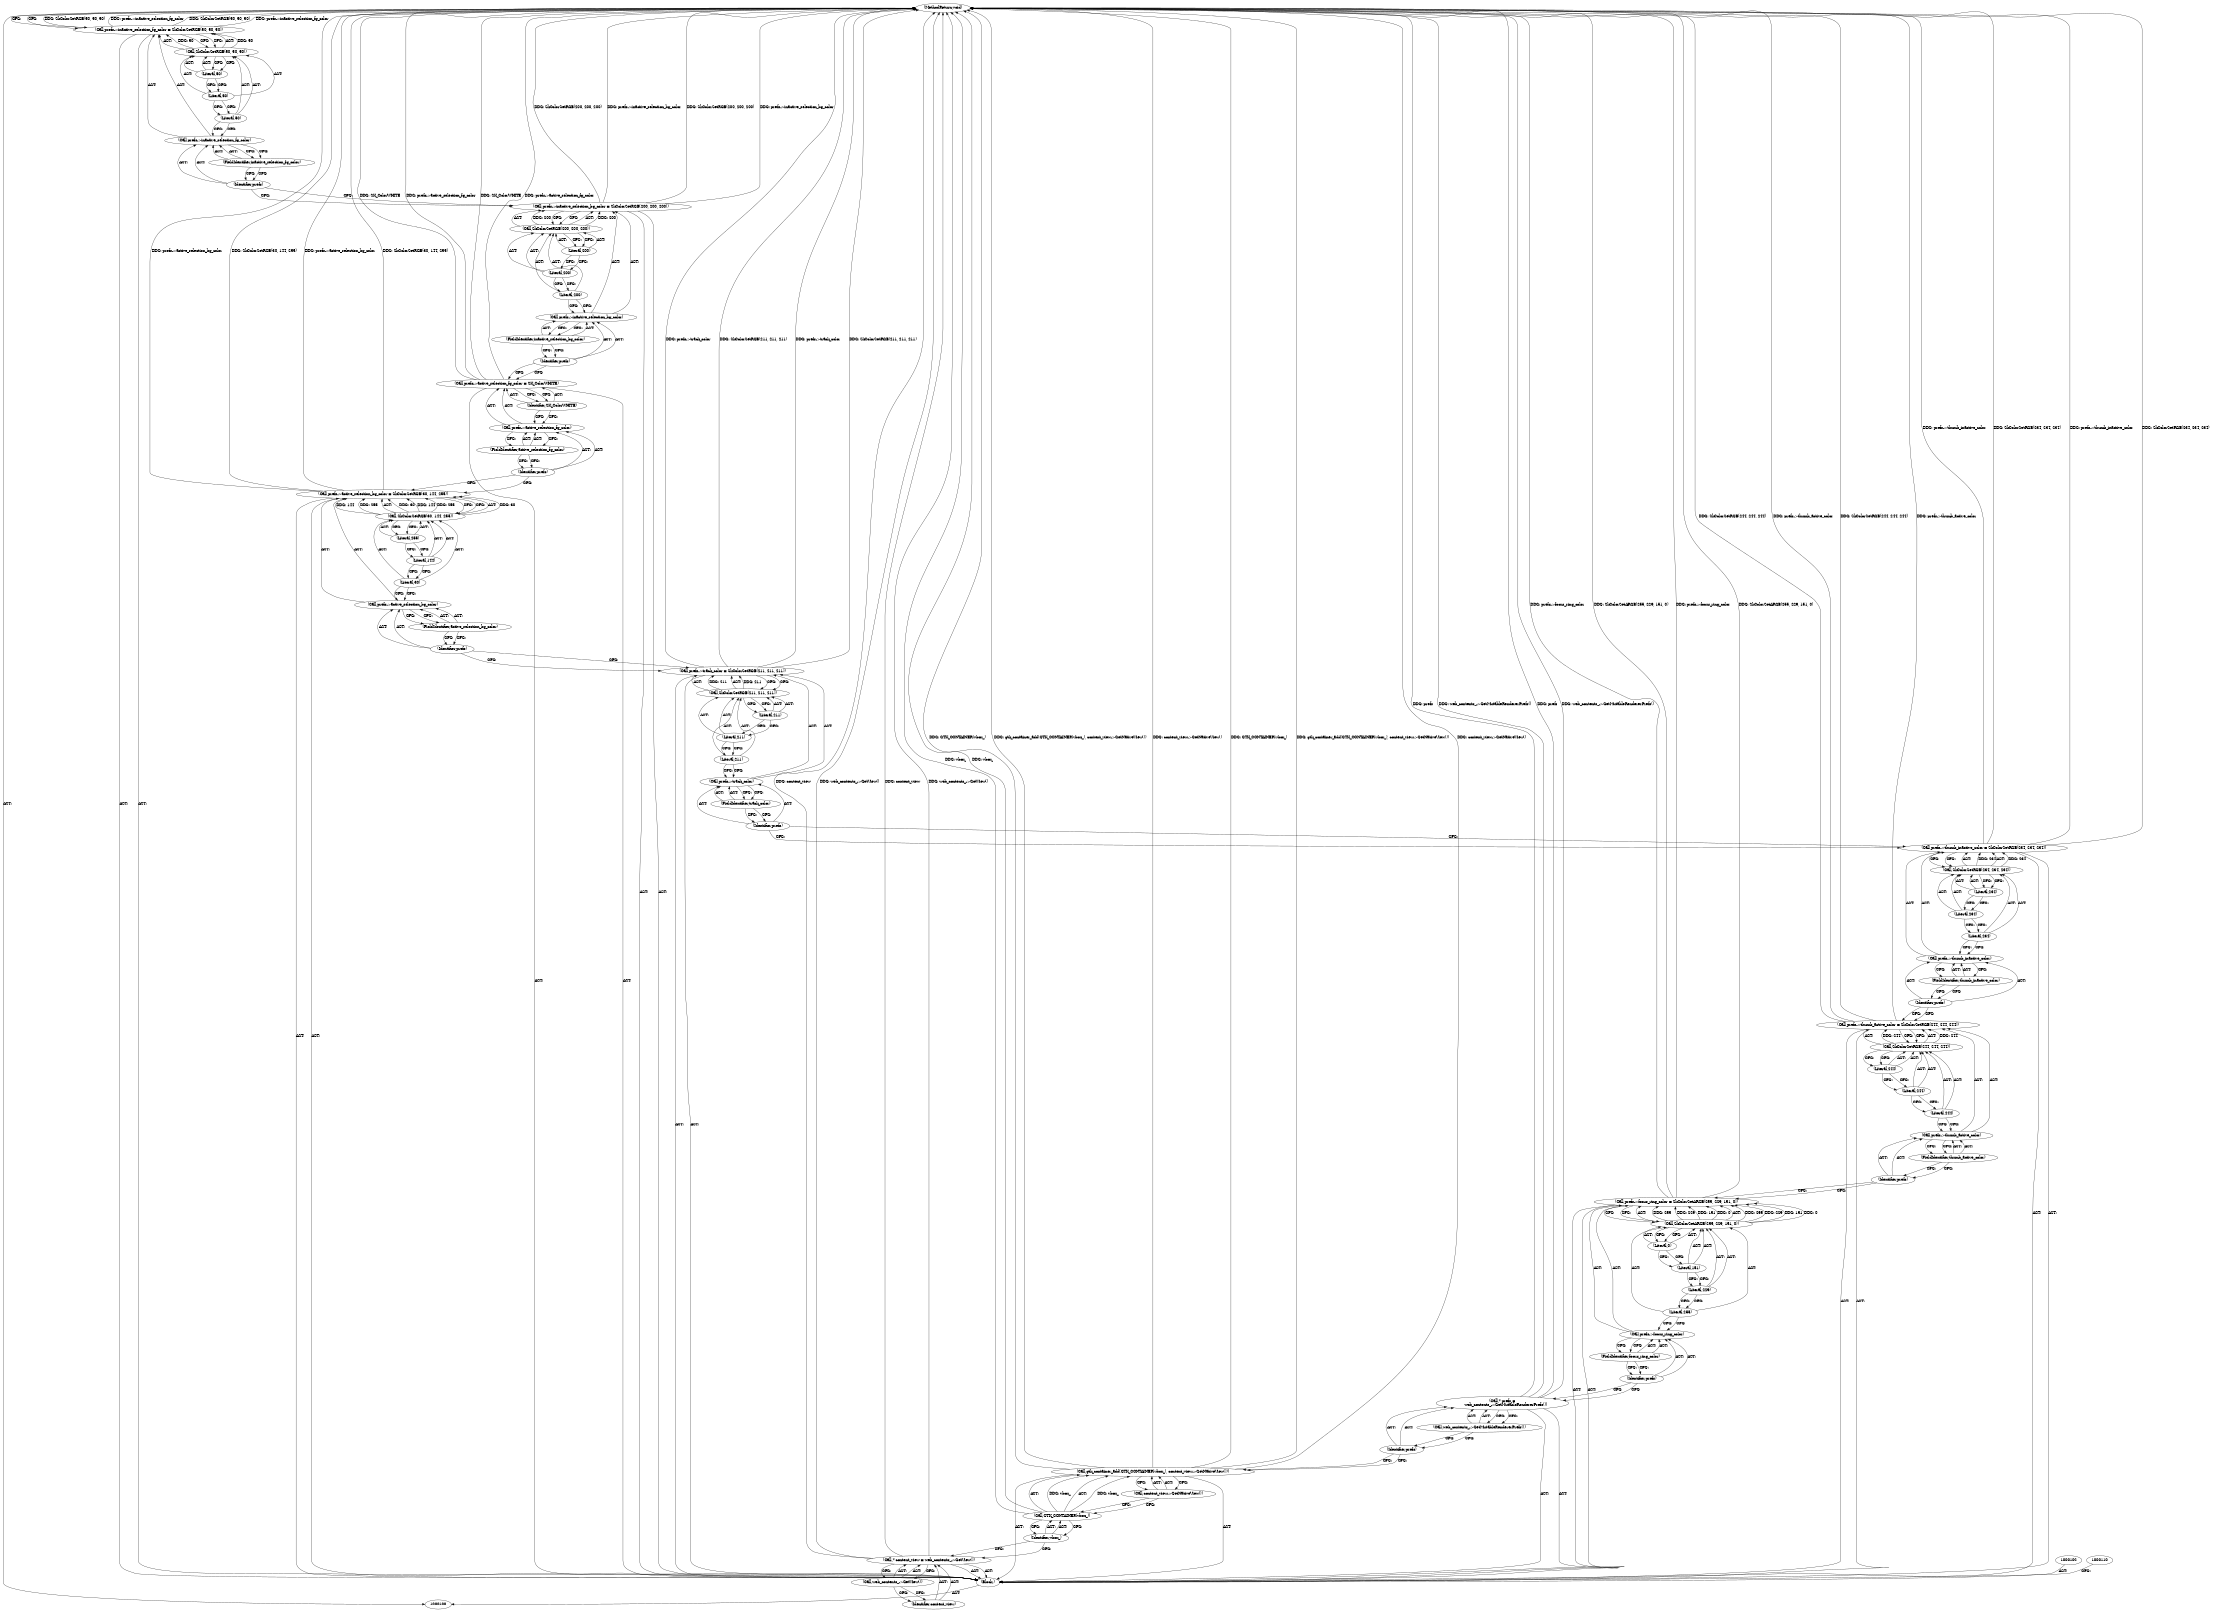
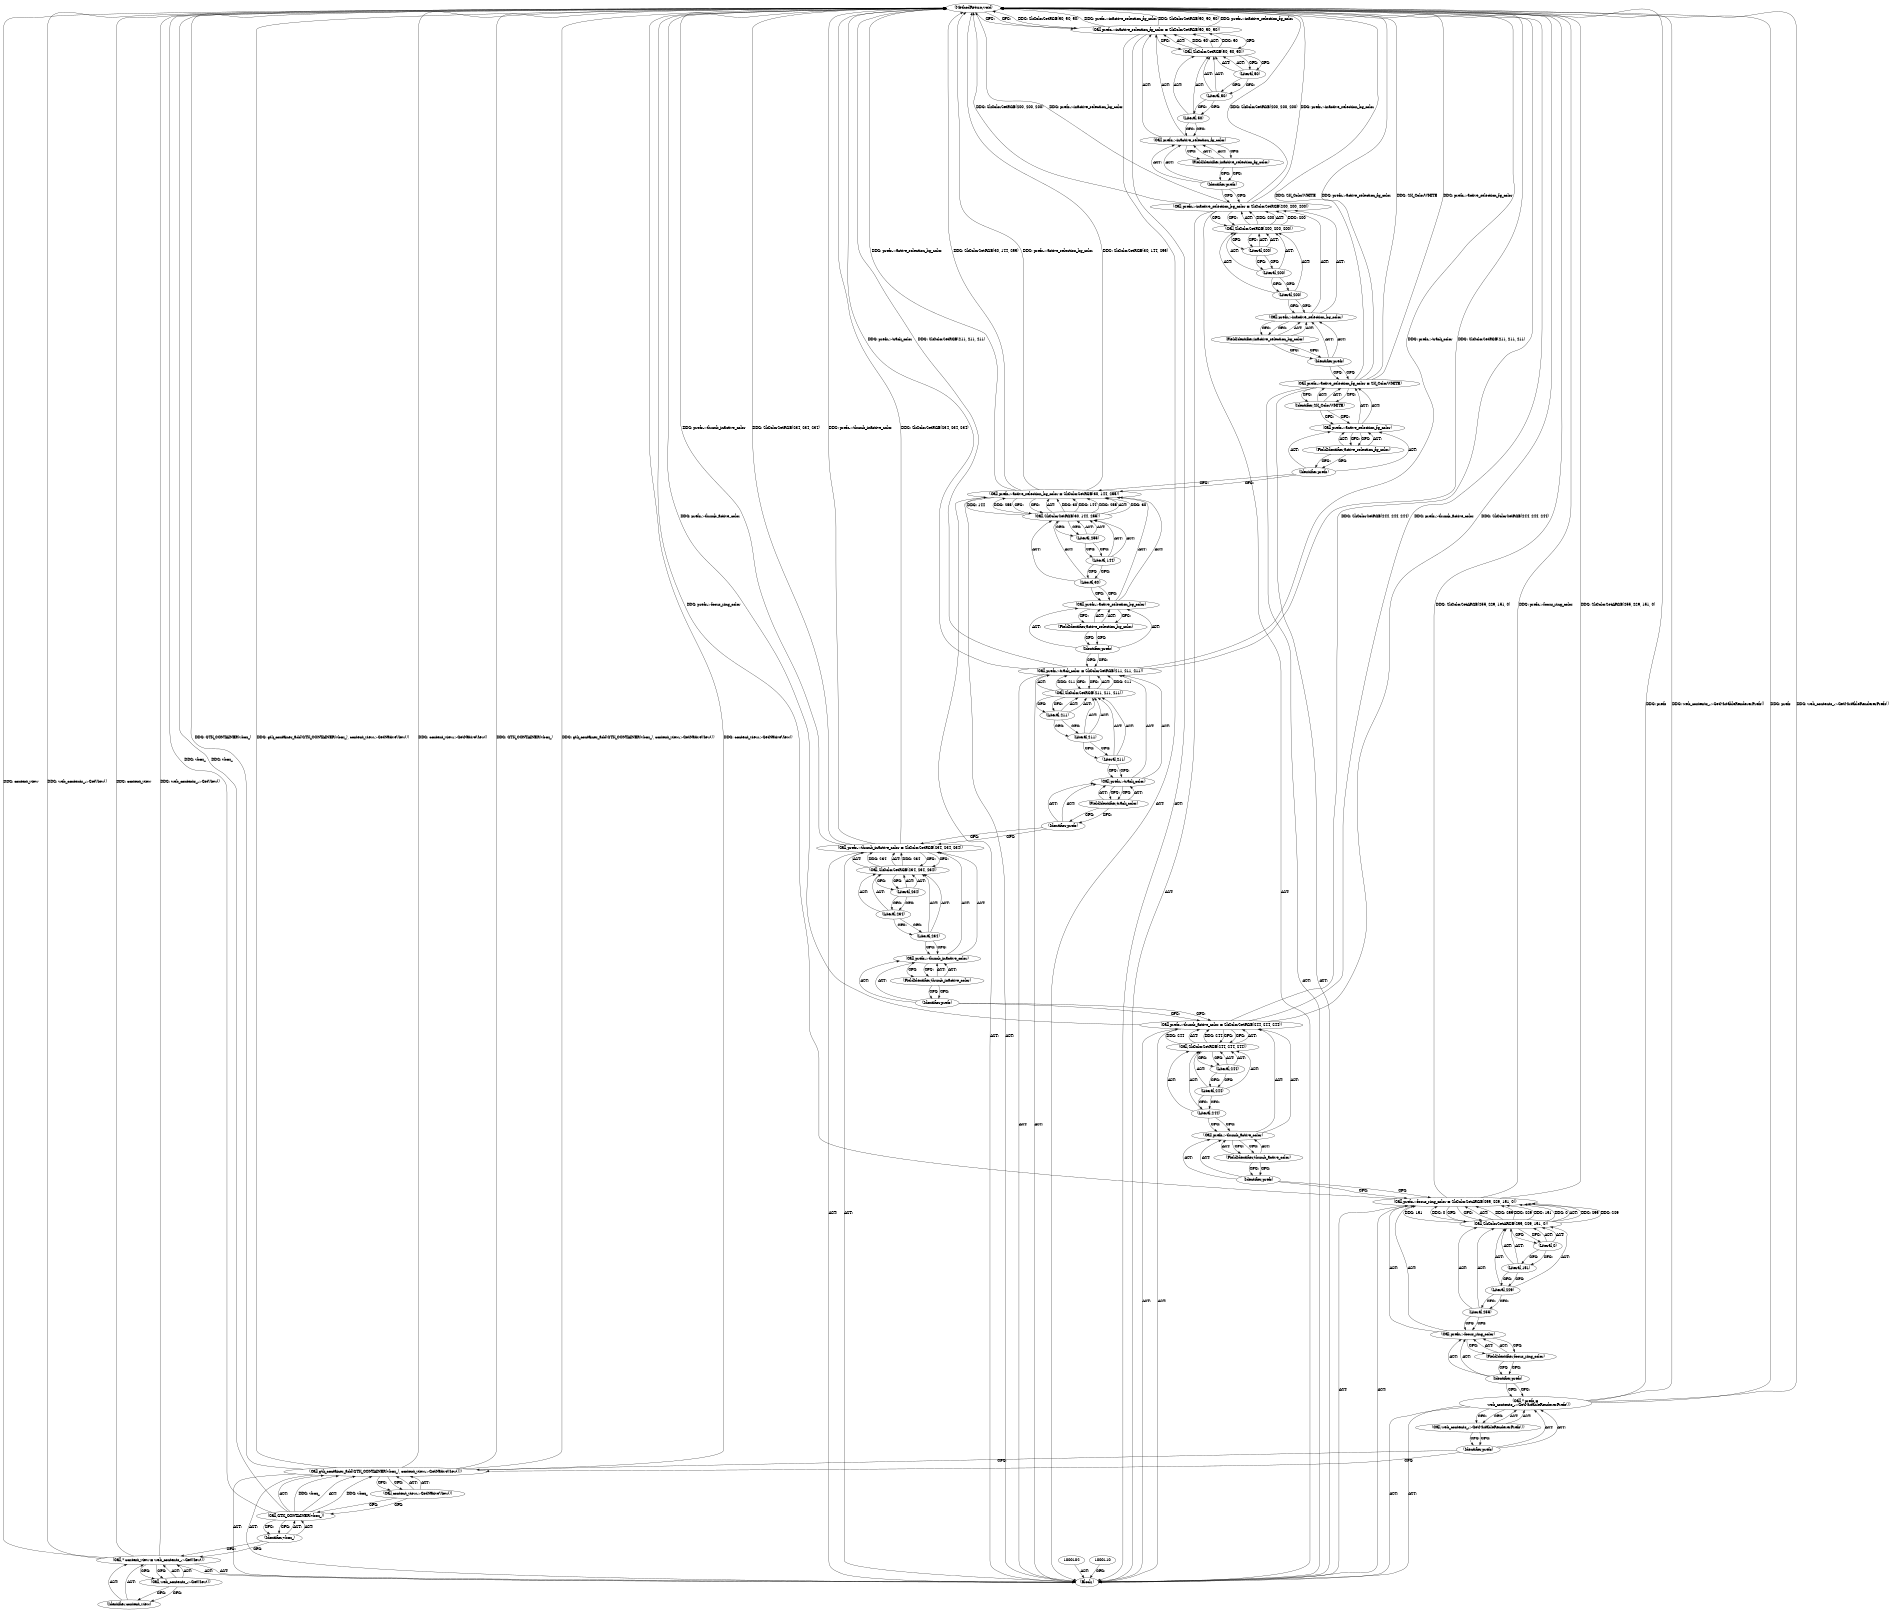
node "1000100": removed
